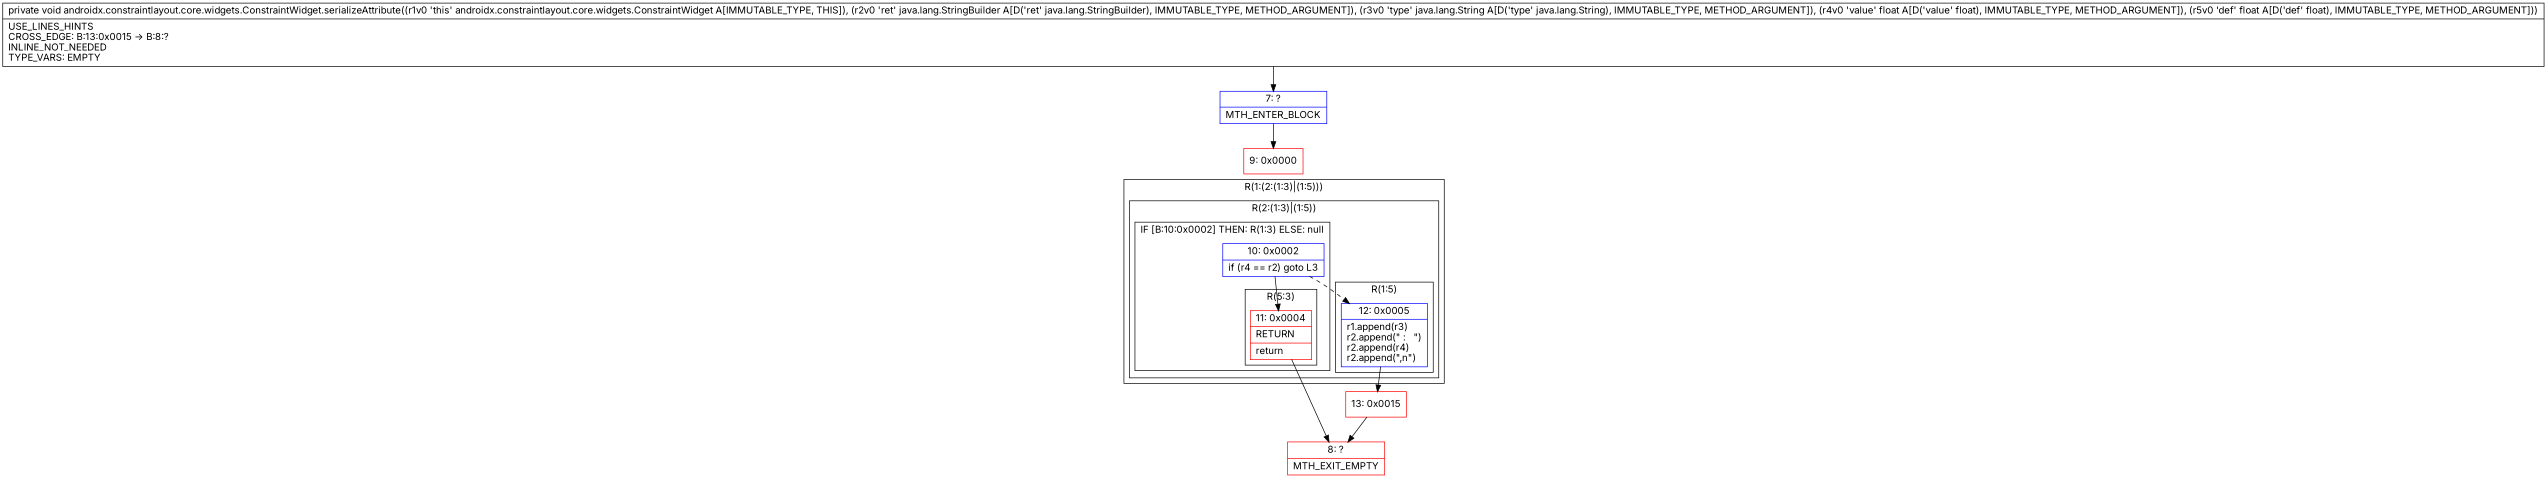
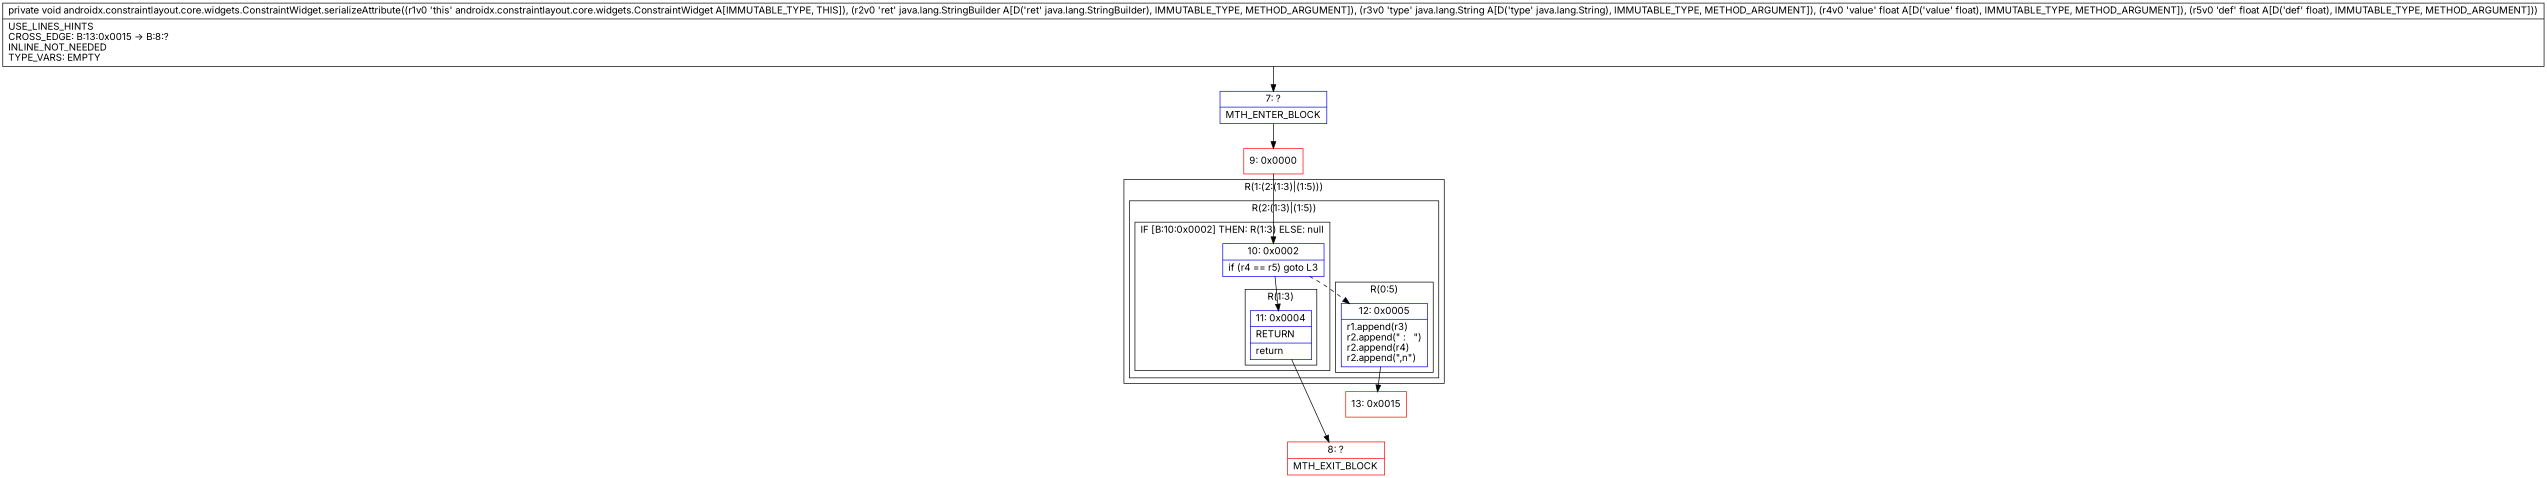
edge "9: 0x0000" -> "10: 0x0002": added
node "10: 0x0002": text "if (r4 == r2) goto L3" -> "if (r4 == r5) goto L3"
cluster "R(1:5)": label "R(1:5)" -> "R(0:5)"
cluster "R(5:3)": label "R(5:3)" -> "R(1:3)"
node "11: 0x0004": color red -> blue
edge "13: 0x0015" -> "8: ?": removed
node "8: ?": text "MTH_EXIT_EMPTY" -> "MTH_EXIT_BLOCK"
